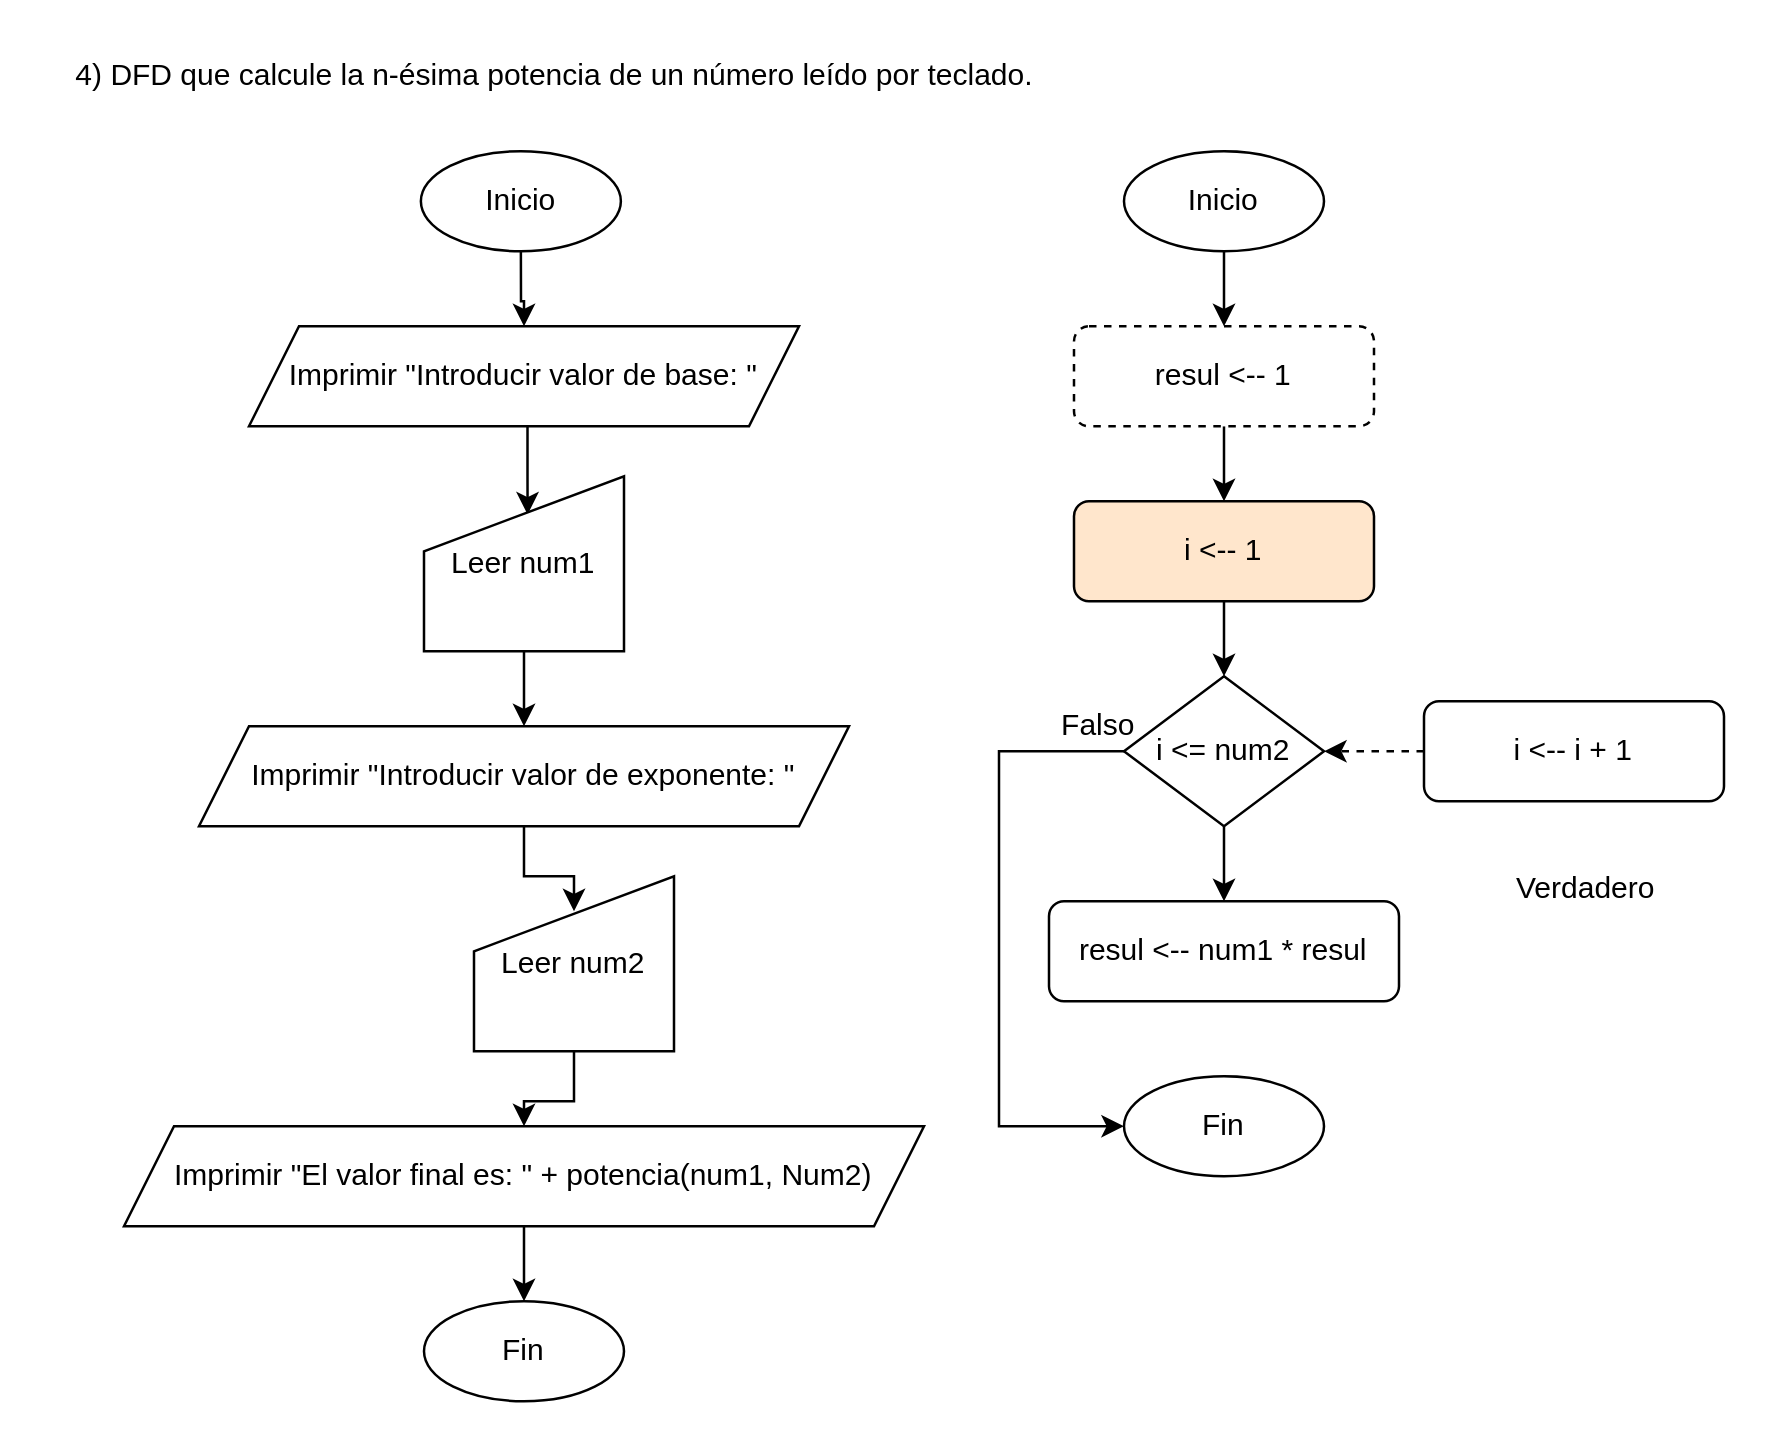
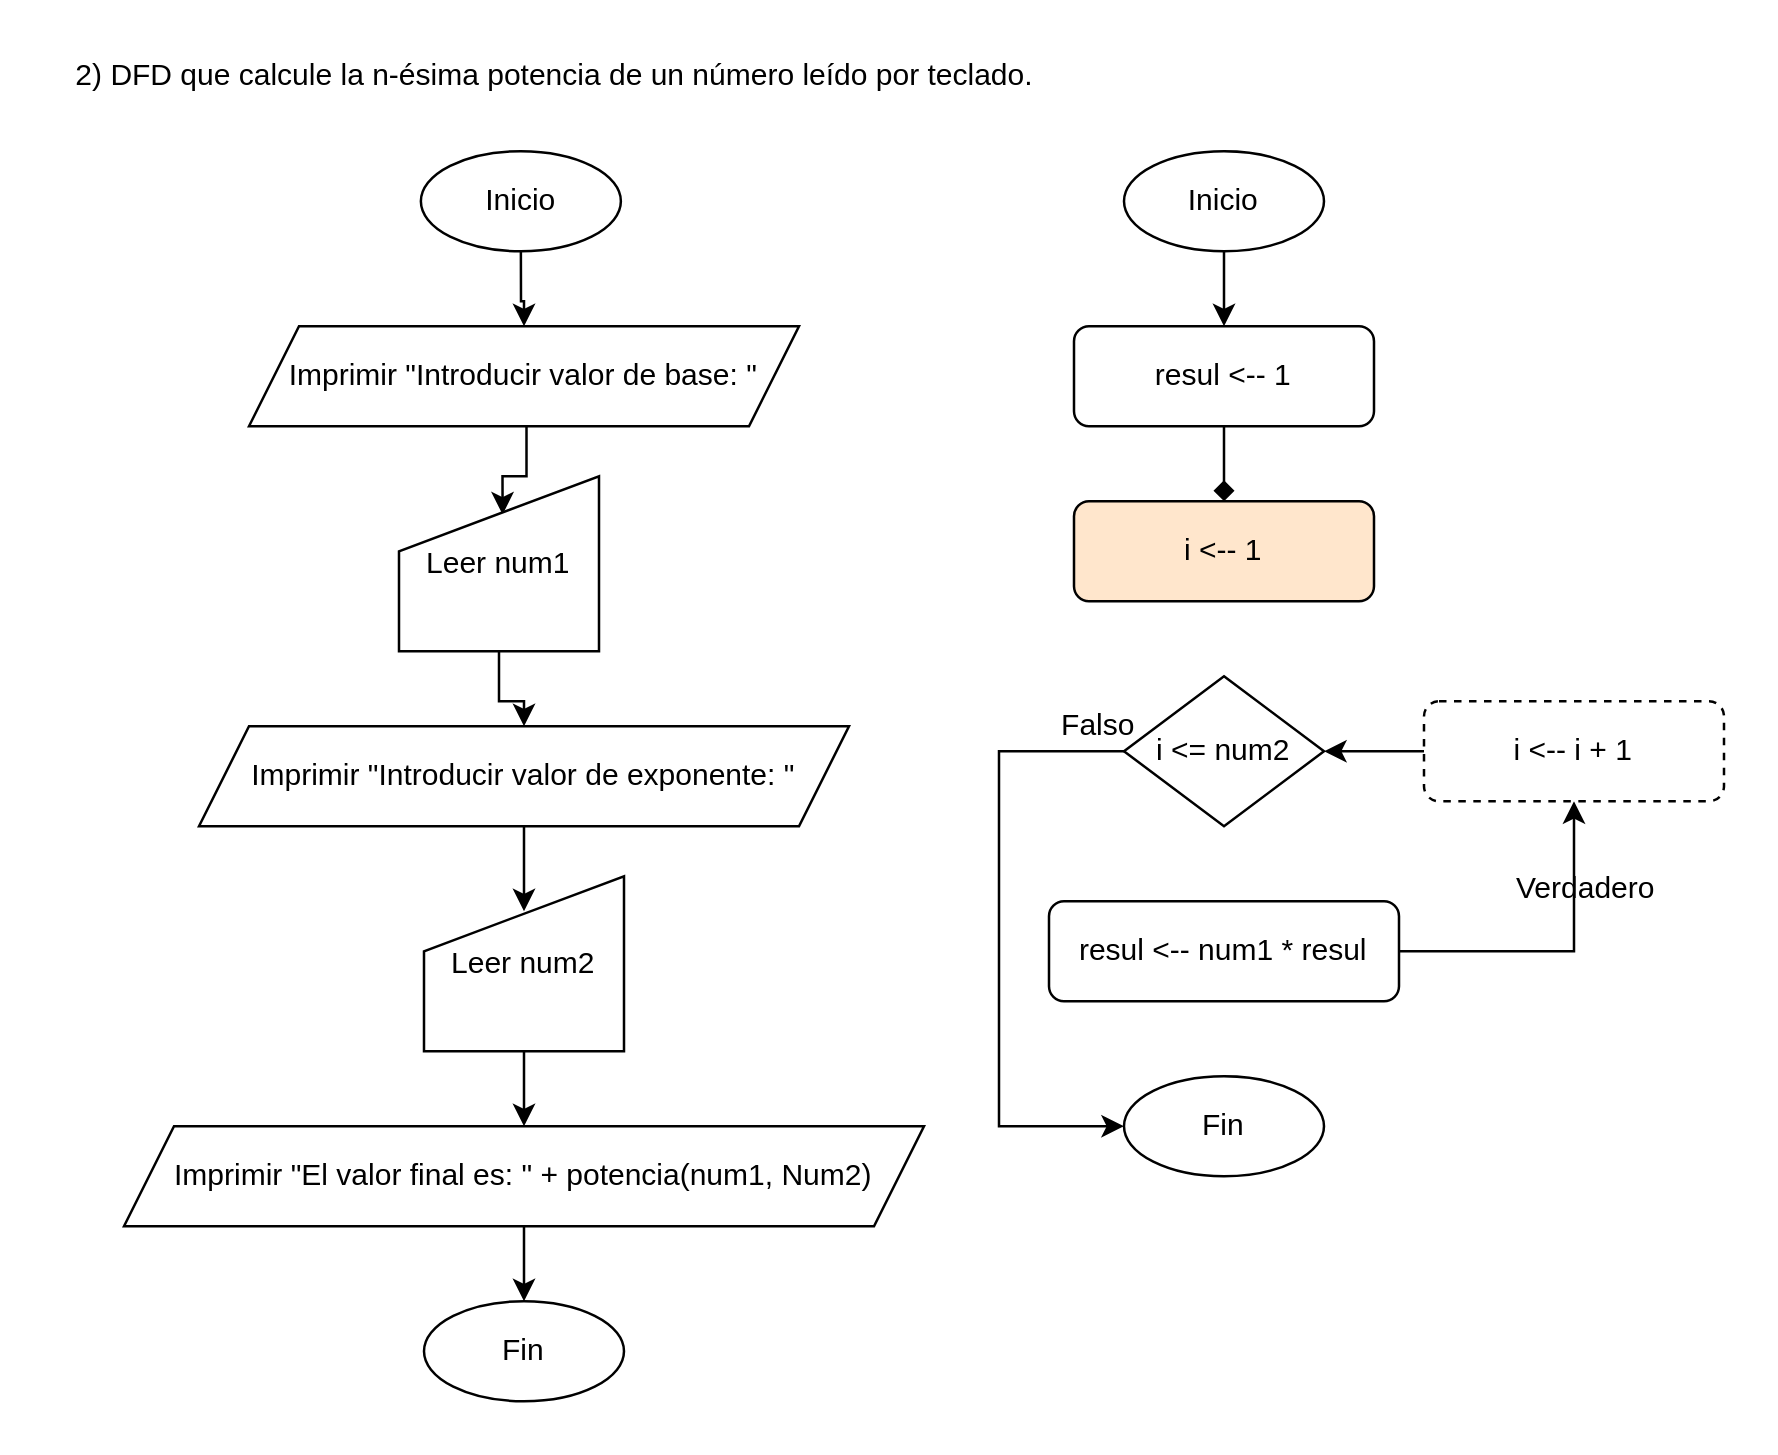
node "4) DFD que calcule la n-ésima potencia de un número leído por teclado.": label "4) DFD que calcule la n-ésima potencia de un número leído por teclado." -> "2) DFD que calcule la n-ésima potencia de un número leído por teclado."
node "resul <-- 1": style dashed -> solid
edge "resul <-- 1" -> "i <-- 1": arrowhead classic -> diamond
node "Leer num1": moved (524, 564) -> (499, 564)
edge "i <-- 1" -> "i <= num2": removed
edge "i <-- i + 1" -> "i <= num2": style dashed -> solid
node "i <-- i + 1": style solid -> dashed
edge "i <= num2" -> "resul <-- num1 * resul": removed
edge "resul <-- num1 * resul" -> "i <-- i + 1": added
node "Leer num2": moved (574, 964) -> (524, 964)
